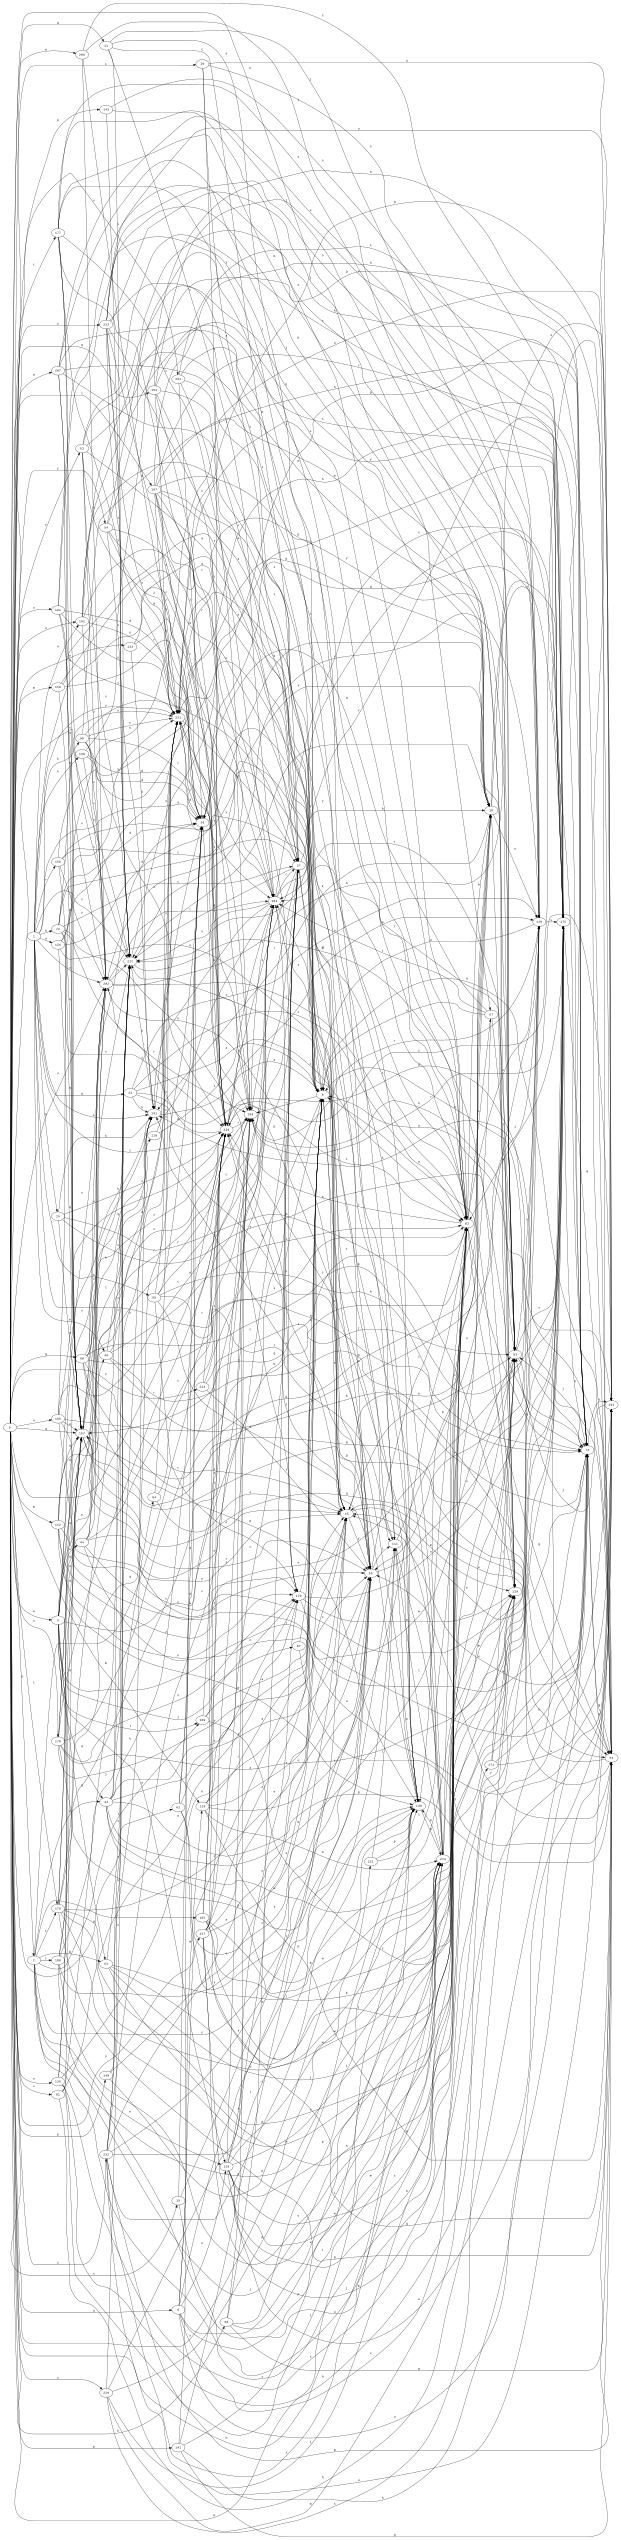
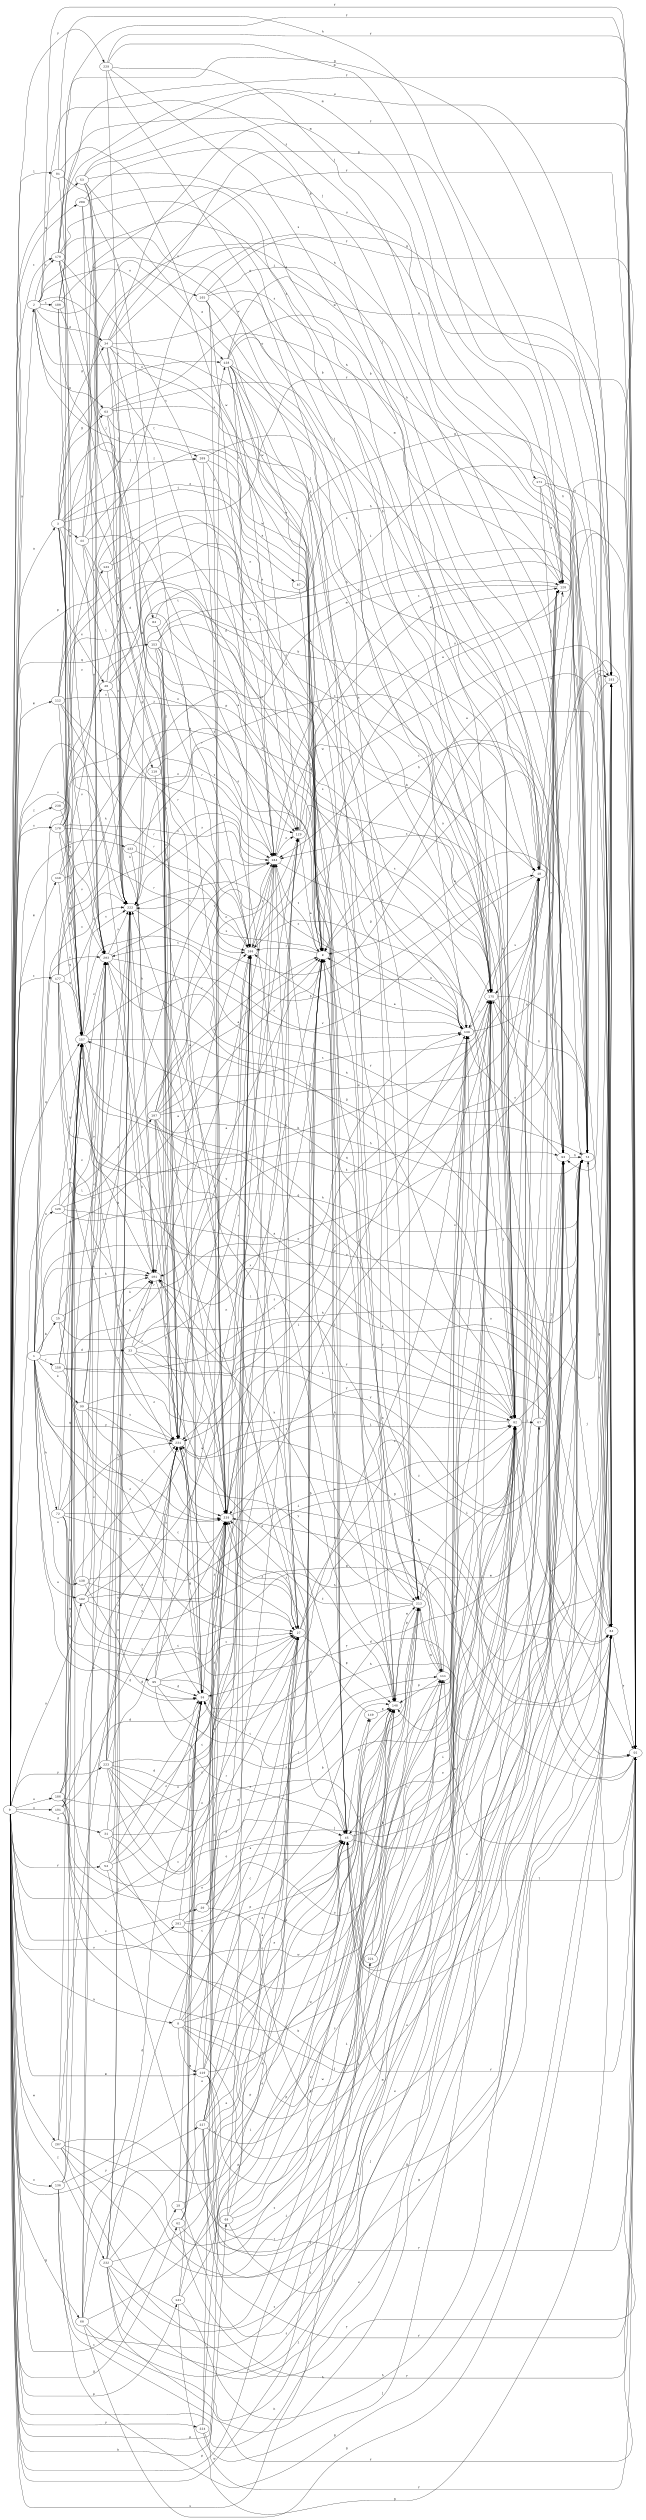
node "238": added
edge "140" -> "45": reversed
